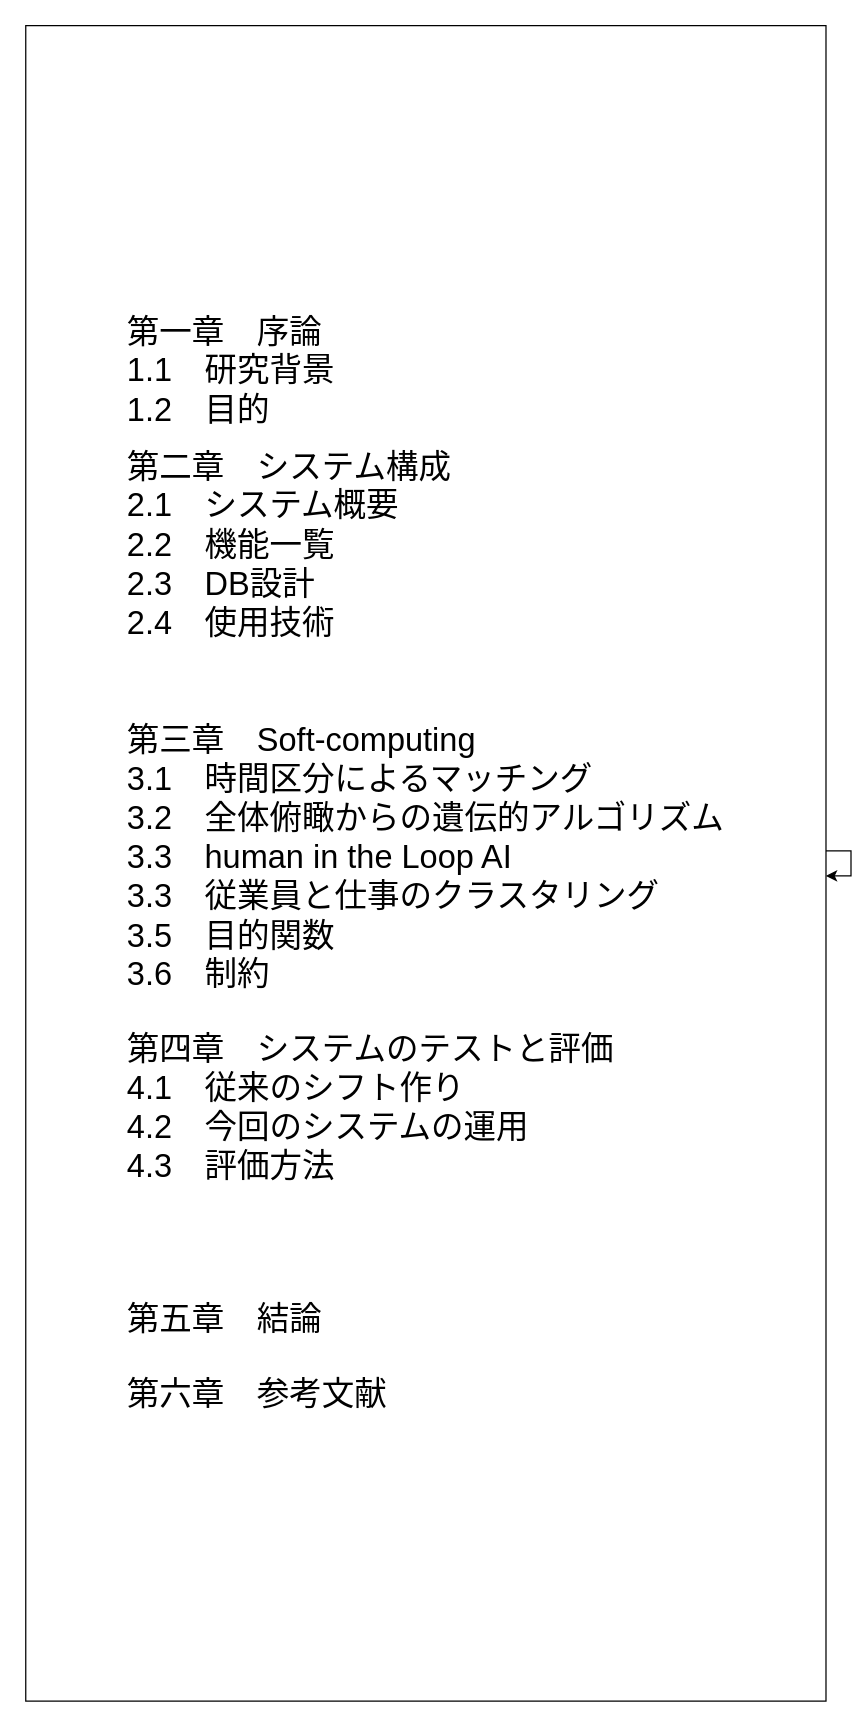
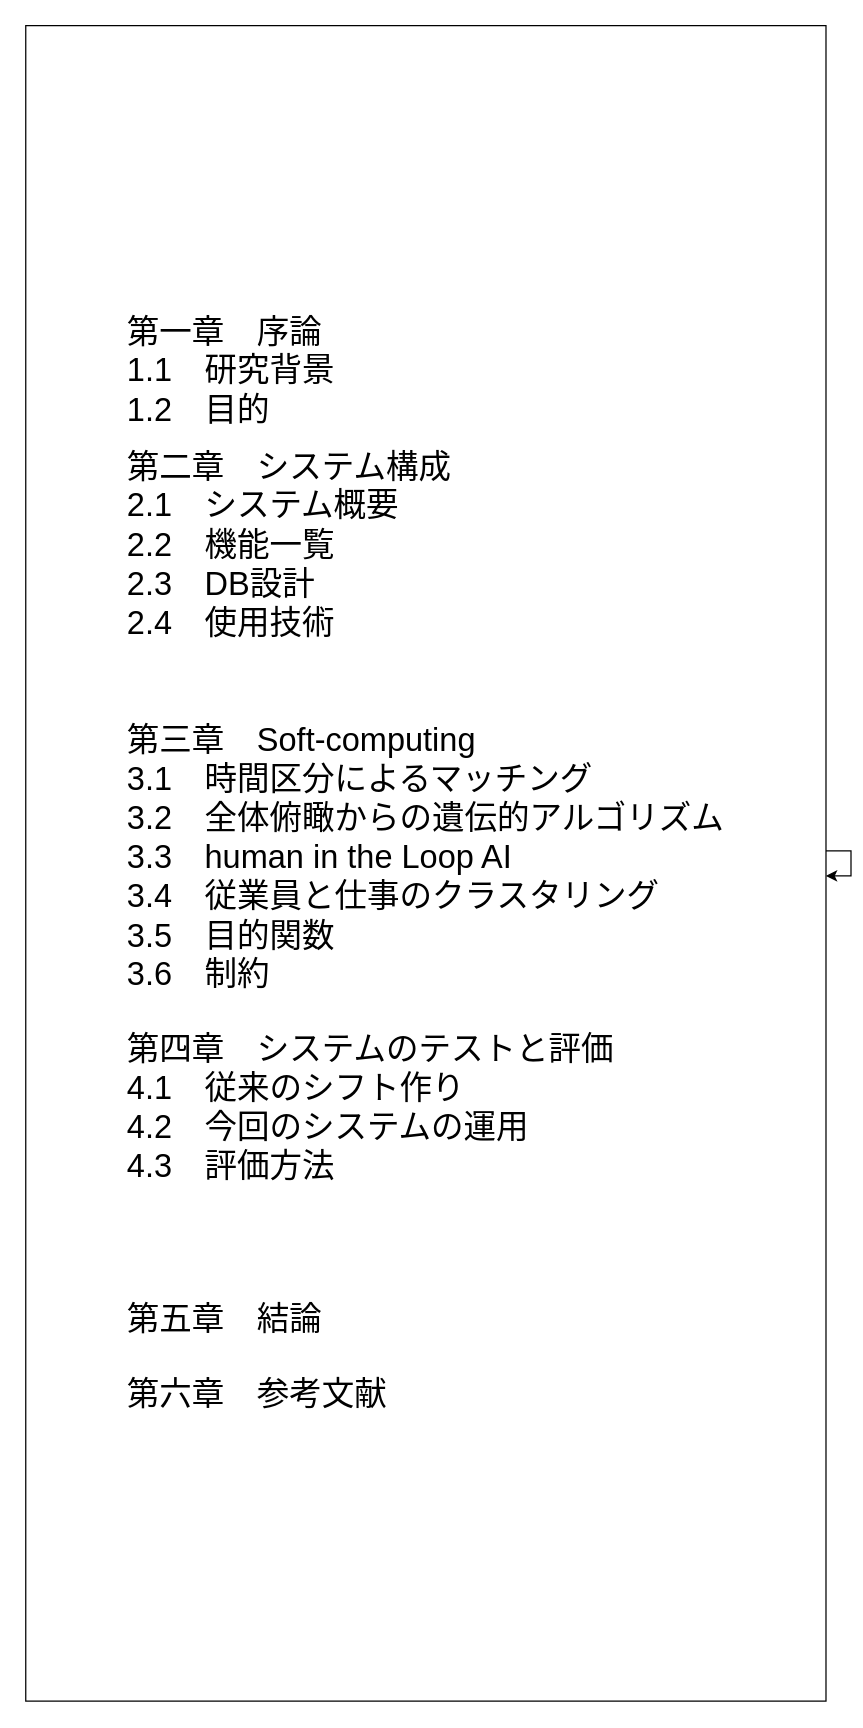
node "第一章 序論 1.1 研究背景 1.2 目的 第二章 システム構成 2.1 システム概要 2.2 機能一覧 2.3 DB設計 2.4 使用技術 第三章 Soft-computing 3.1 時間区分によるマッチング 3.2 全体俯瞰からの遺伝的アルゴリズム 3.3 human in the Loop AI 3.3 従業員と仕事のクラスタリング 3.5 目的関数 3.6 制約 第四章 システムのテストと評価 4.1 従来のシフト作り 4.2 今回のシステムの運用 4.3 評価方法 第五章 結論 第六章 参考文献": label "第一章 序論 1.1 研究背景 1.2 目的 第二章 システム構成 2.1 システム概要 2.2 機能一覧 2.3 DB設計 2.4 使用技術 第三章 Soft-computing 3.1 時間区分によるマッチング 3.2 全体俯瞰からの遺伝的アルゴリズム 3.3 human in the Loop AI 3.3 従業員と仕事のクラスタリング 3.5 目的関数 3.6 制約 第四章 システムのテストと評価 4.1 従来のシフト作り 4.2 今回のシステムの運用 4.3 評価方法 第五章 結論 第六章 参考文献" -> "第一章 序論 1.1 研究背景 1.2 目的 第二章 システム構成 2.1 システム概要 2.2 機能一覧 2.3 DB設計 2.4 使用技術 第三章 Soft-computing 3.1 時間区分によるマッチング 3.2 全体俯瞰からの遺伝的アルゴリズム 3.3 human in the Loop AI 3.4 従業員と仕事のクラスタリング 3.5 目的関数 3.6 制約 第四章 システムのテストと評価 4.1 従来のシフト作り 4.2 今回のシステムの運用 4.3 評価方法 第五章 結論 第六章 参考文献"
